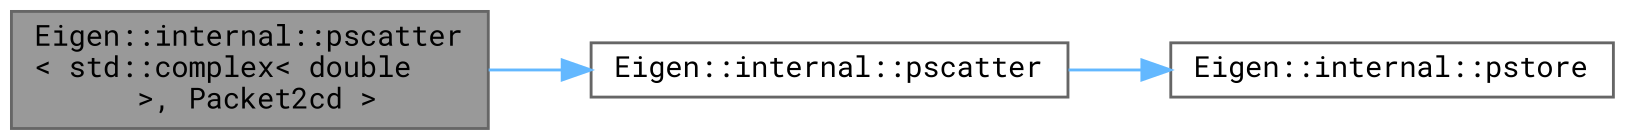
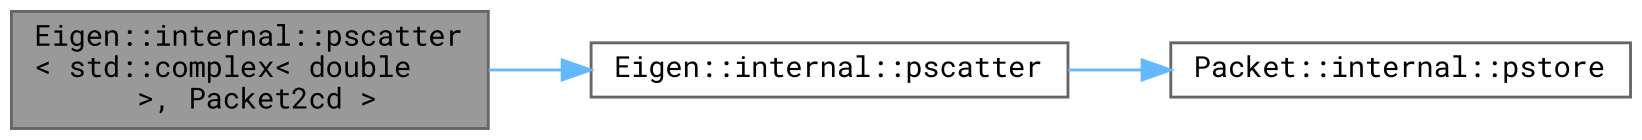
node "Eigen::internal::pstore": label "Eigen::internal::pstore" -> "Packet::internal::pstore"
